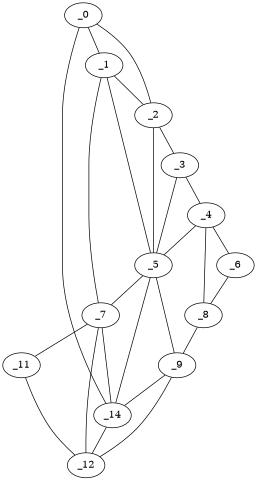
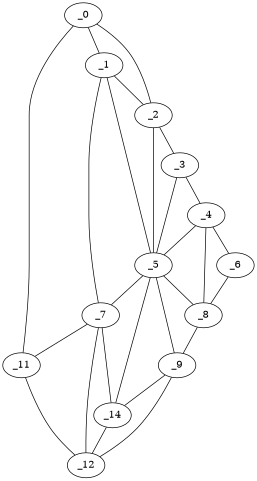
edge "_0" -- "_14": now "_0" -- "_11"
edge "_5" -- "_8": added
